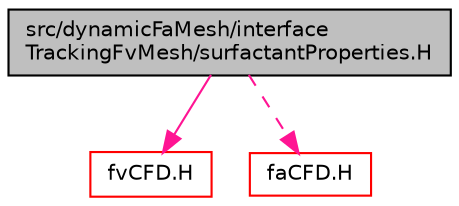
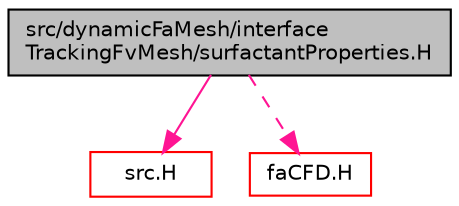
node "fvCFD.H": label "fvCFD.H" -> "src.H"
